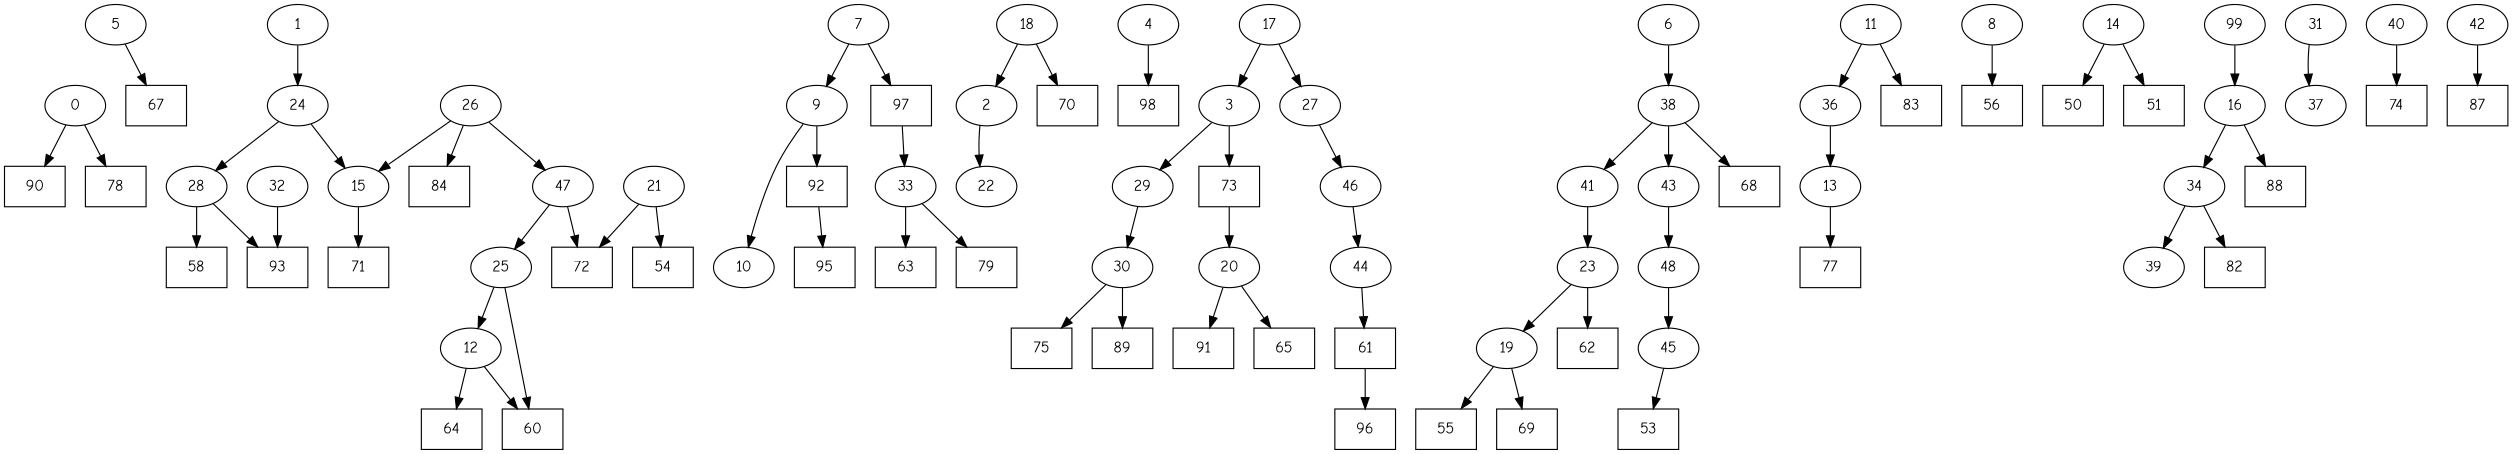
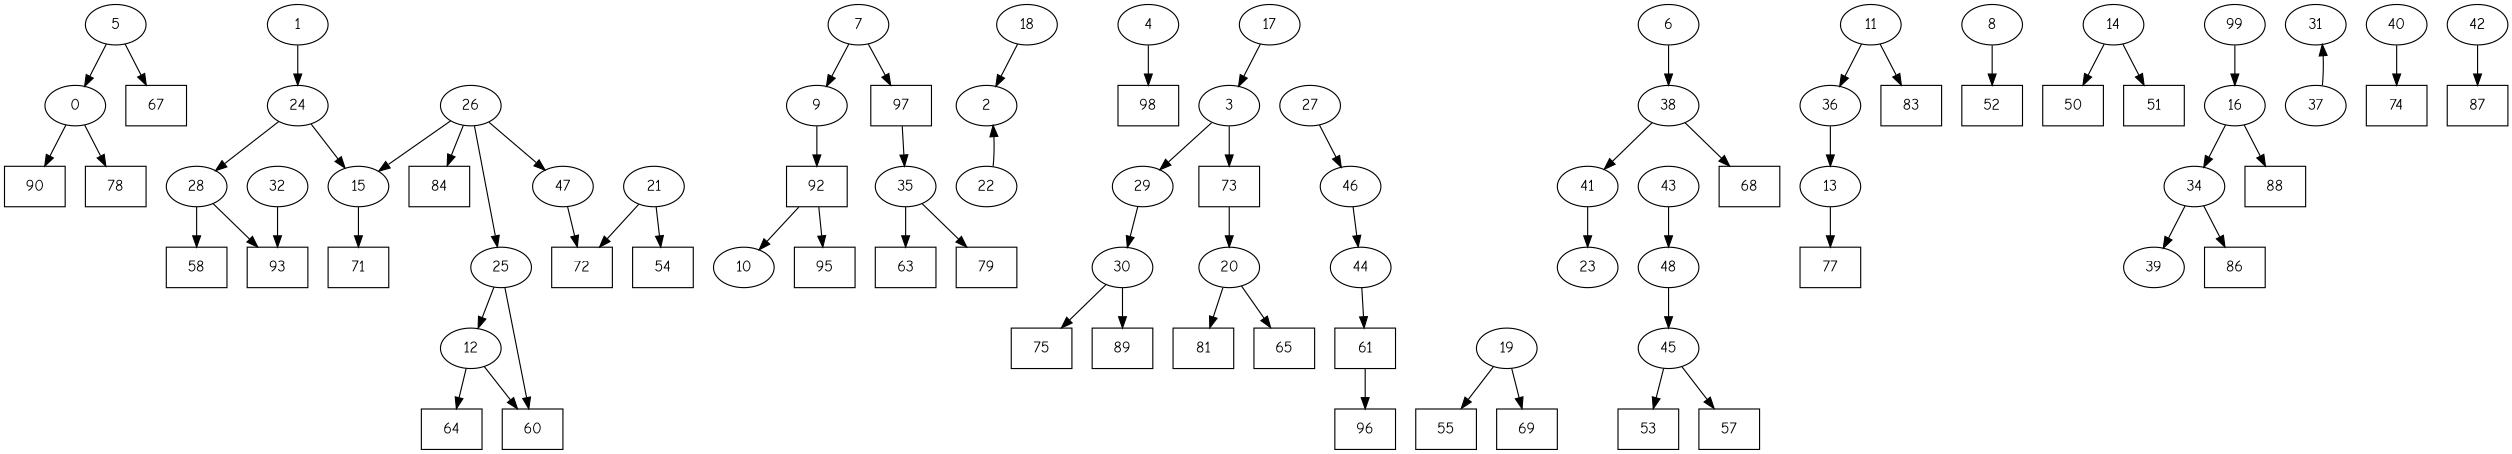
edge "31" -> "37": reversed
edge "5" -> "0": added
edge "17" -> "27": removed
node "70": removed
node "56": label "56" -> "52"
edge "2" -> "22": reversed
edge "38" -> "43": removed
edge "9" -> "10": now "92" -> "10"
node "33": label "33" -> "35"
edge "47" -> "25": now "26" -> "25"
node "82": label "82" -> "86"
edge "23" -> "19": removed
node "91": label "91" -> "81"
node "62": removed
node "57": added
